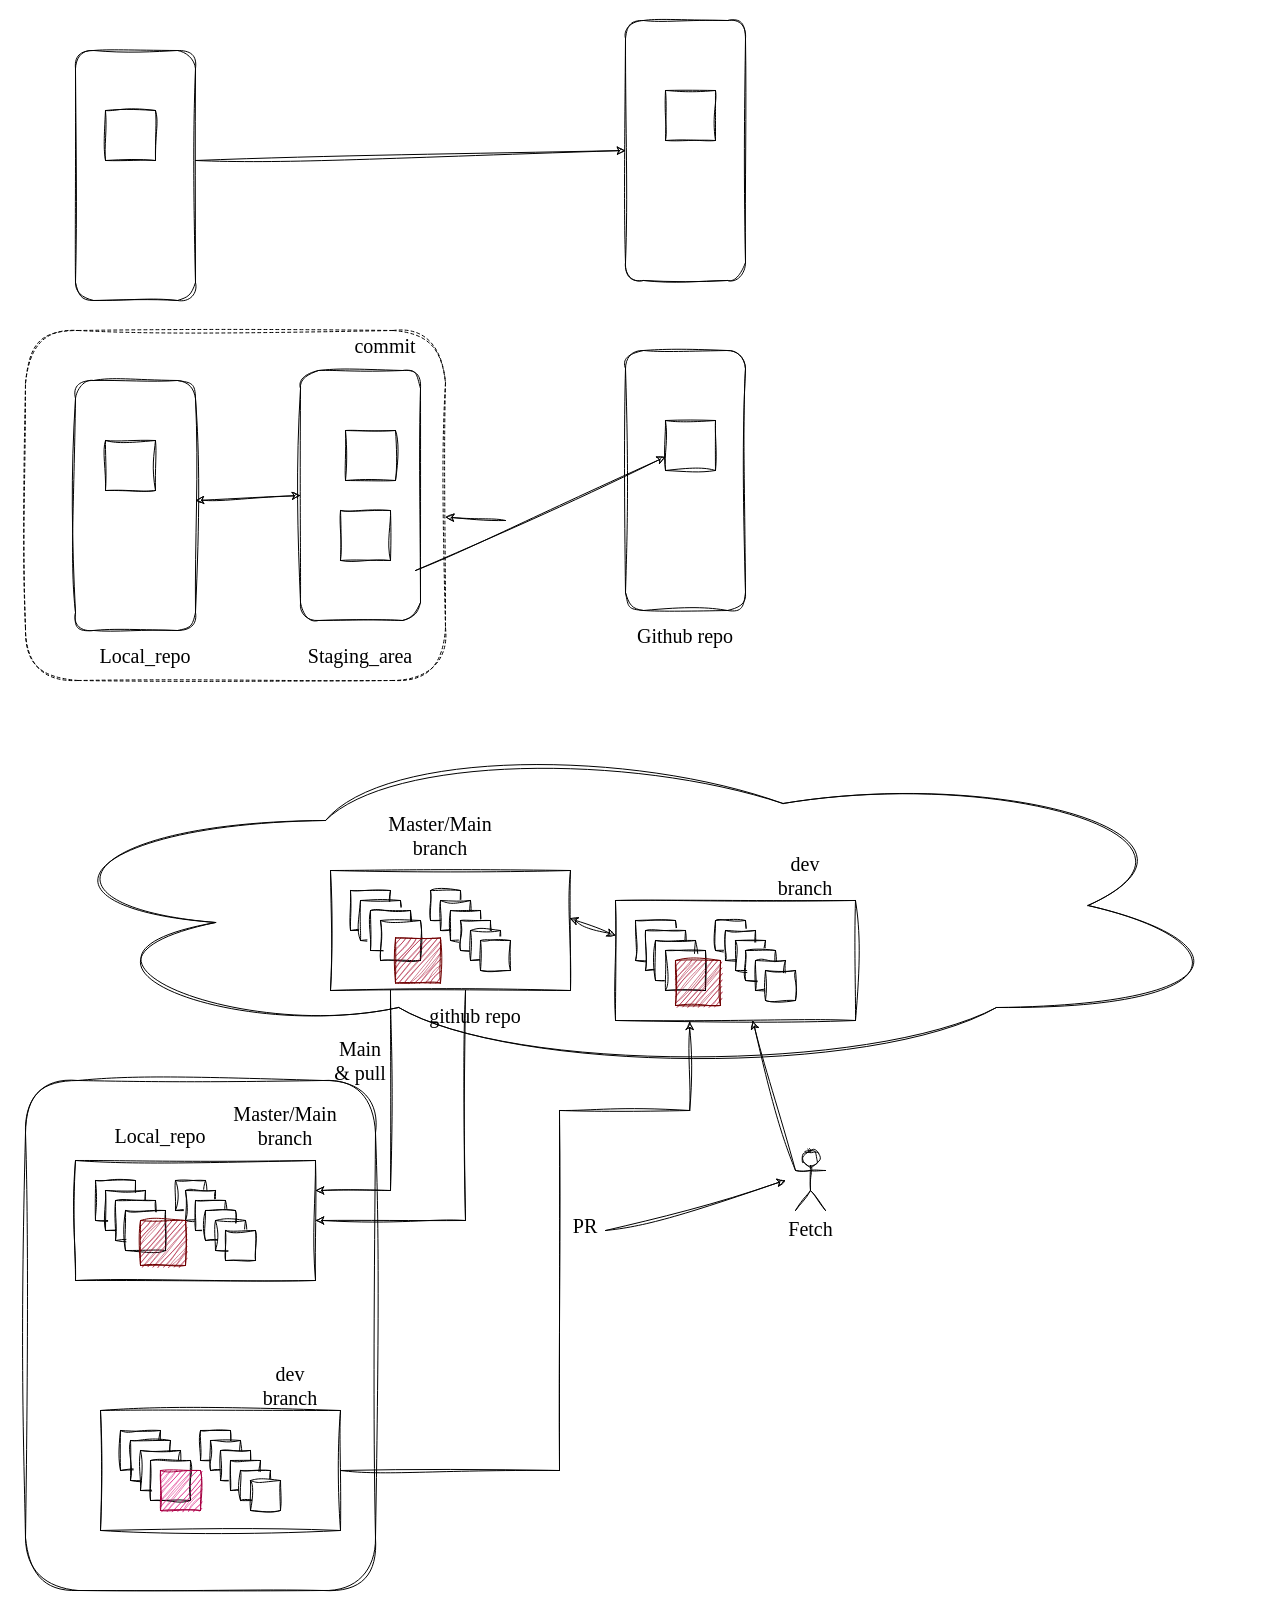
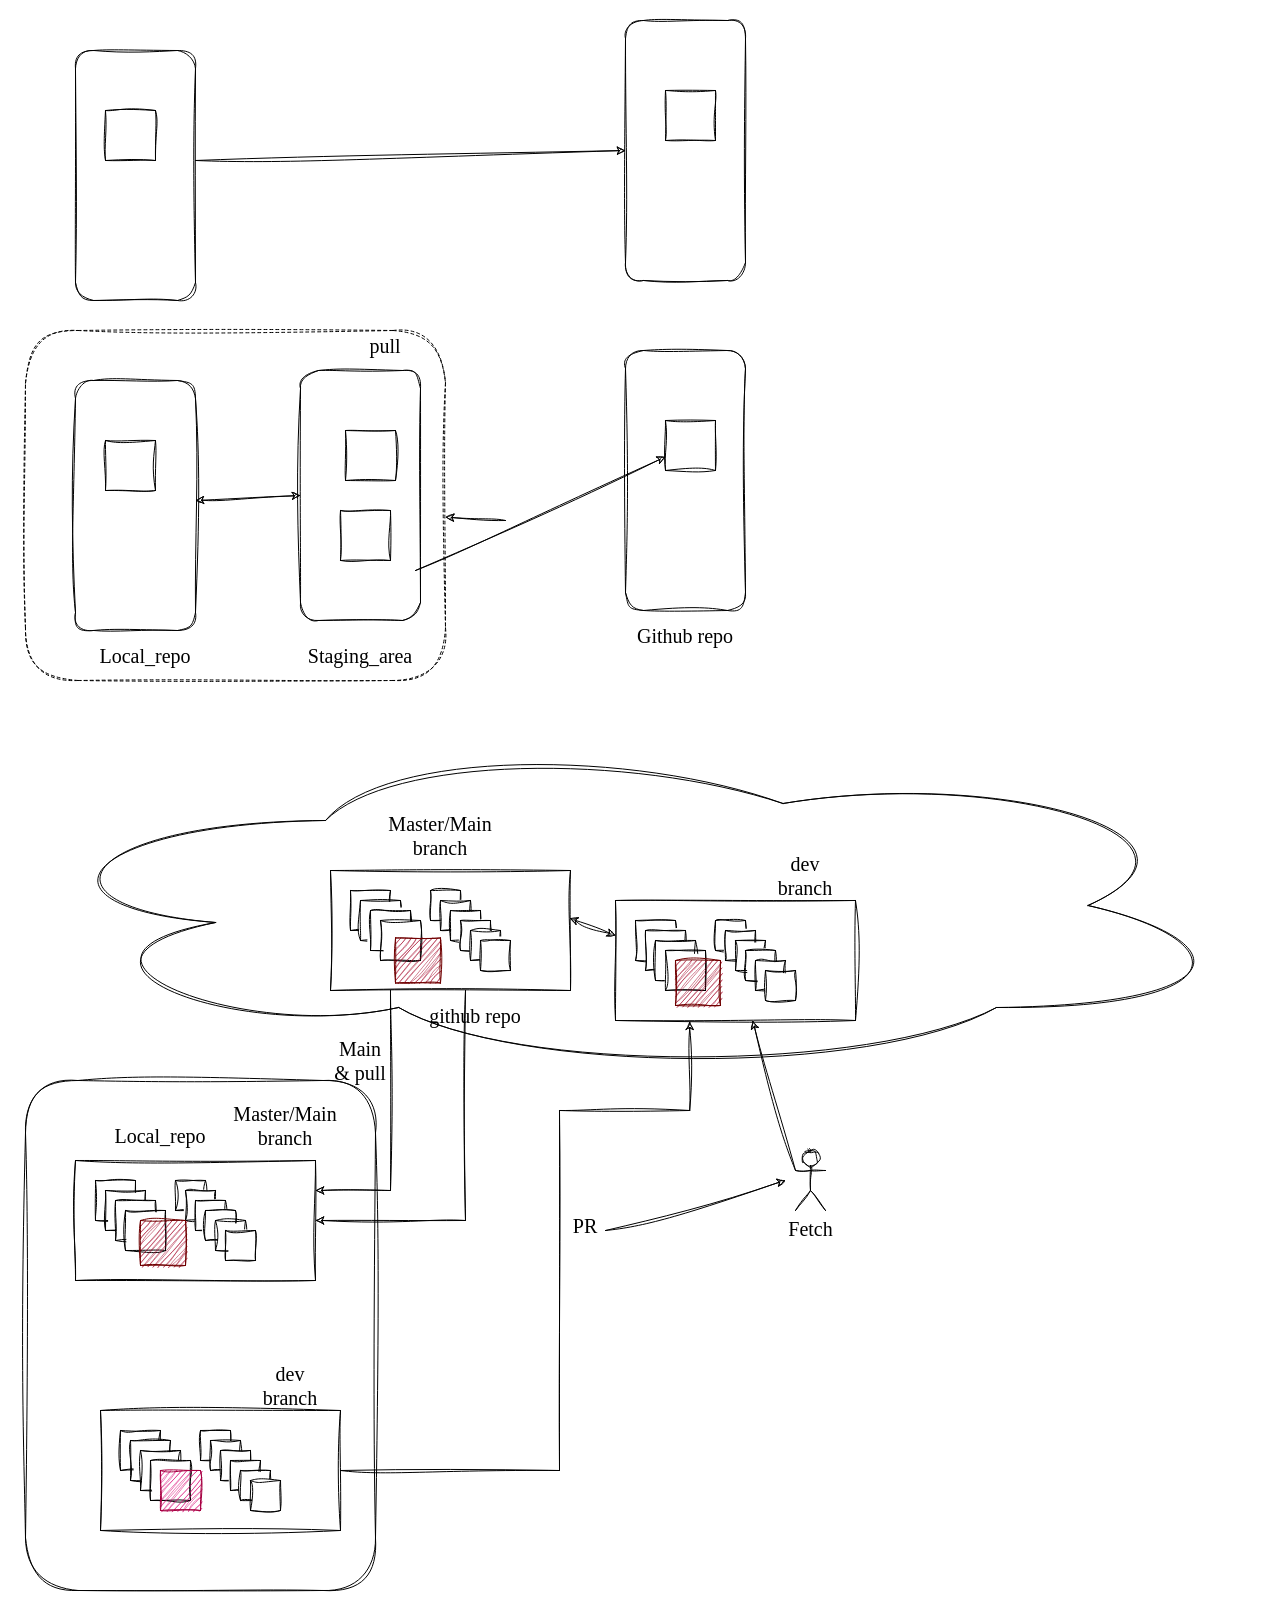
node "commit": label "commit" -> "pull"
